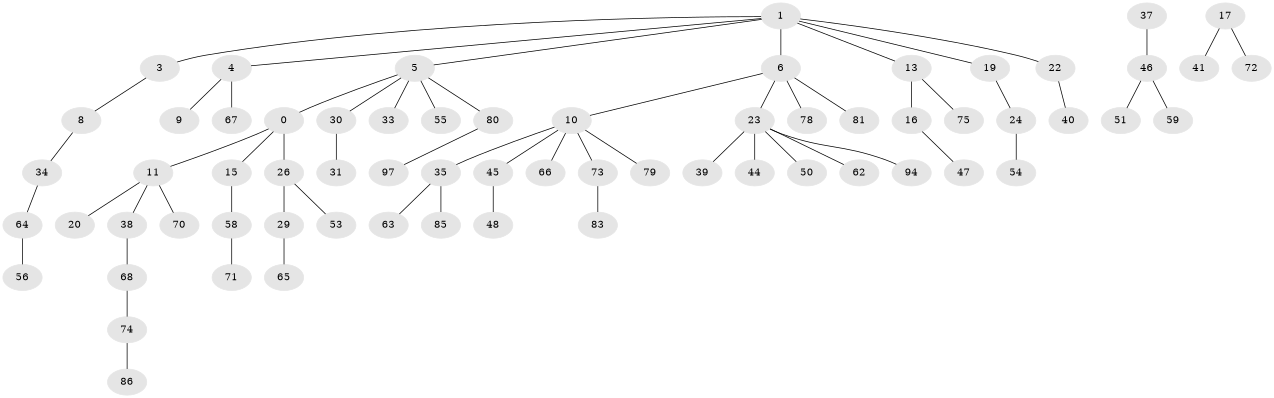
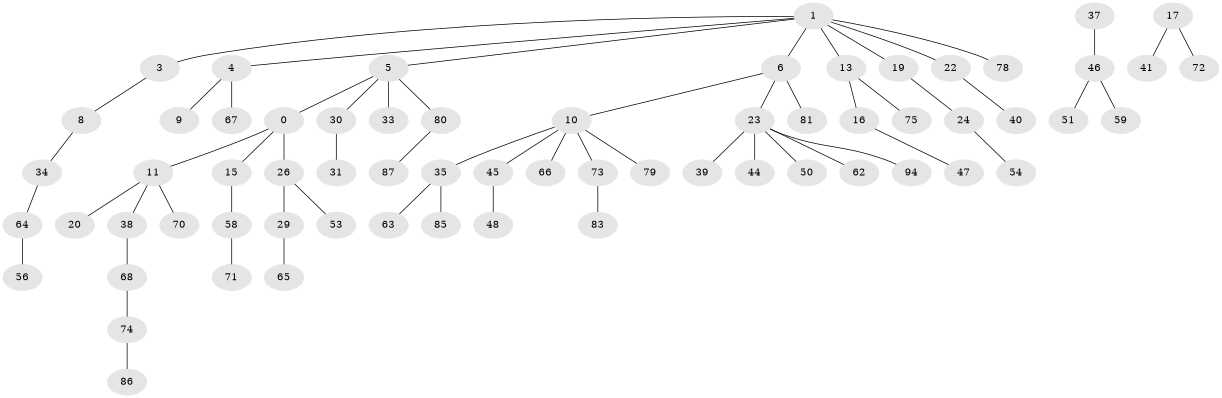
edge "6" -- "78": now "1" -- "78"
node "55": removed
node "97": label "97" -> "87"
